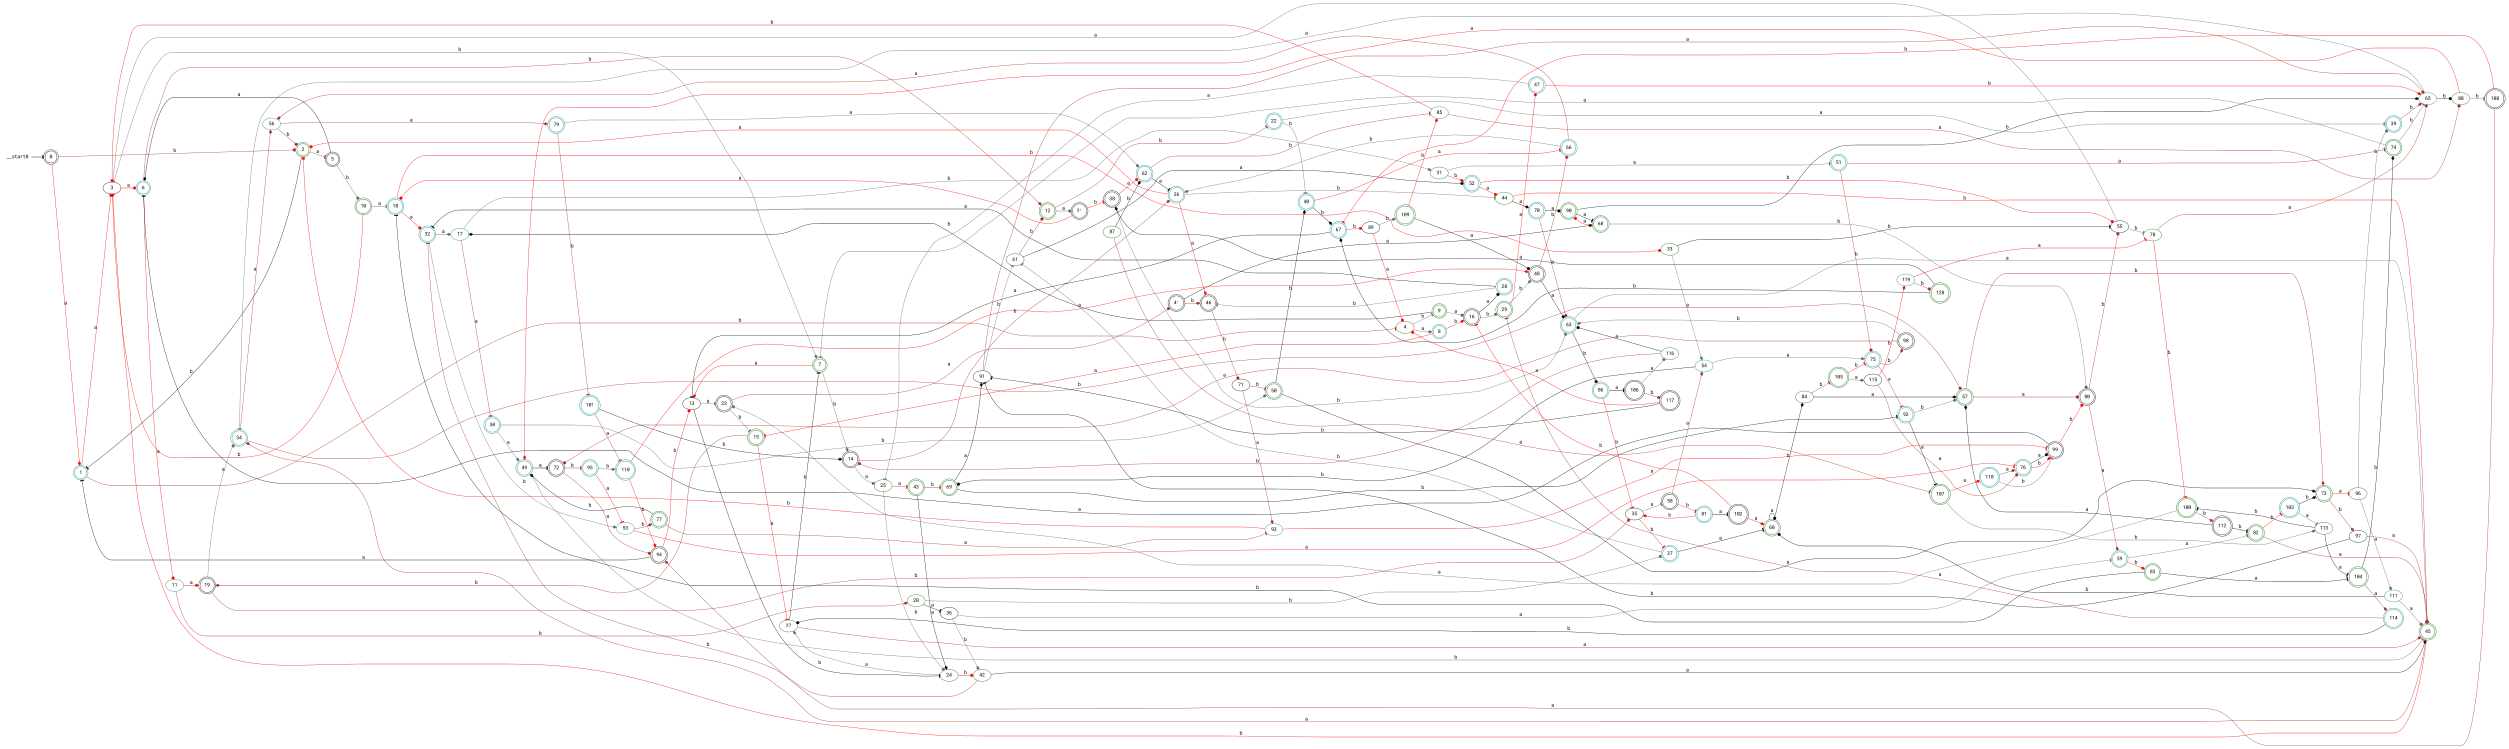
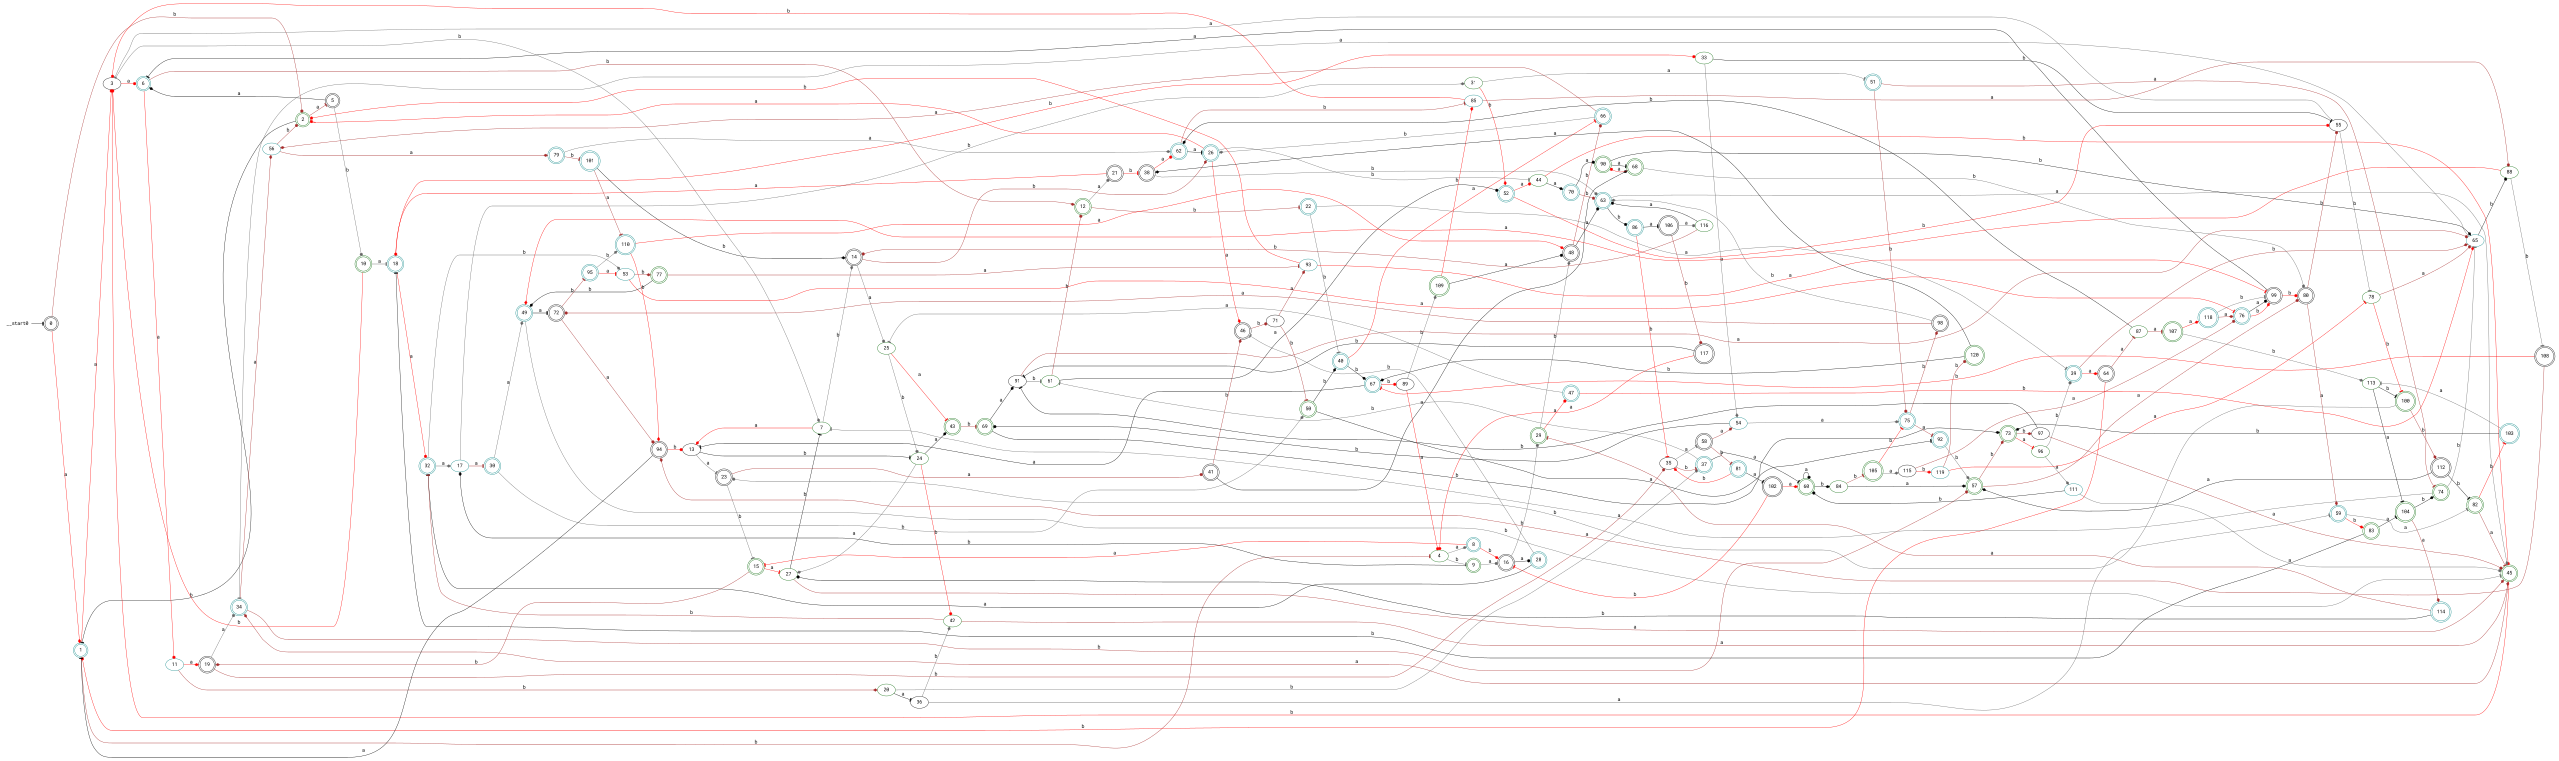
node "7": shape doublecircle -> ellipse
node "64": added
edge "92" -> "107": removed, label "a"
edge "100" -> "23": label "a" -> "b"
edge "43" -> "24": reversed
edge "42" -> "45": color black -> brown
